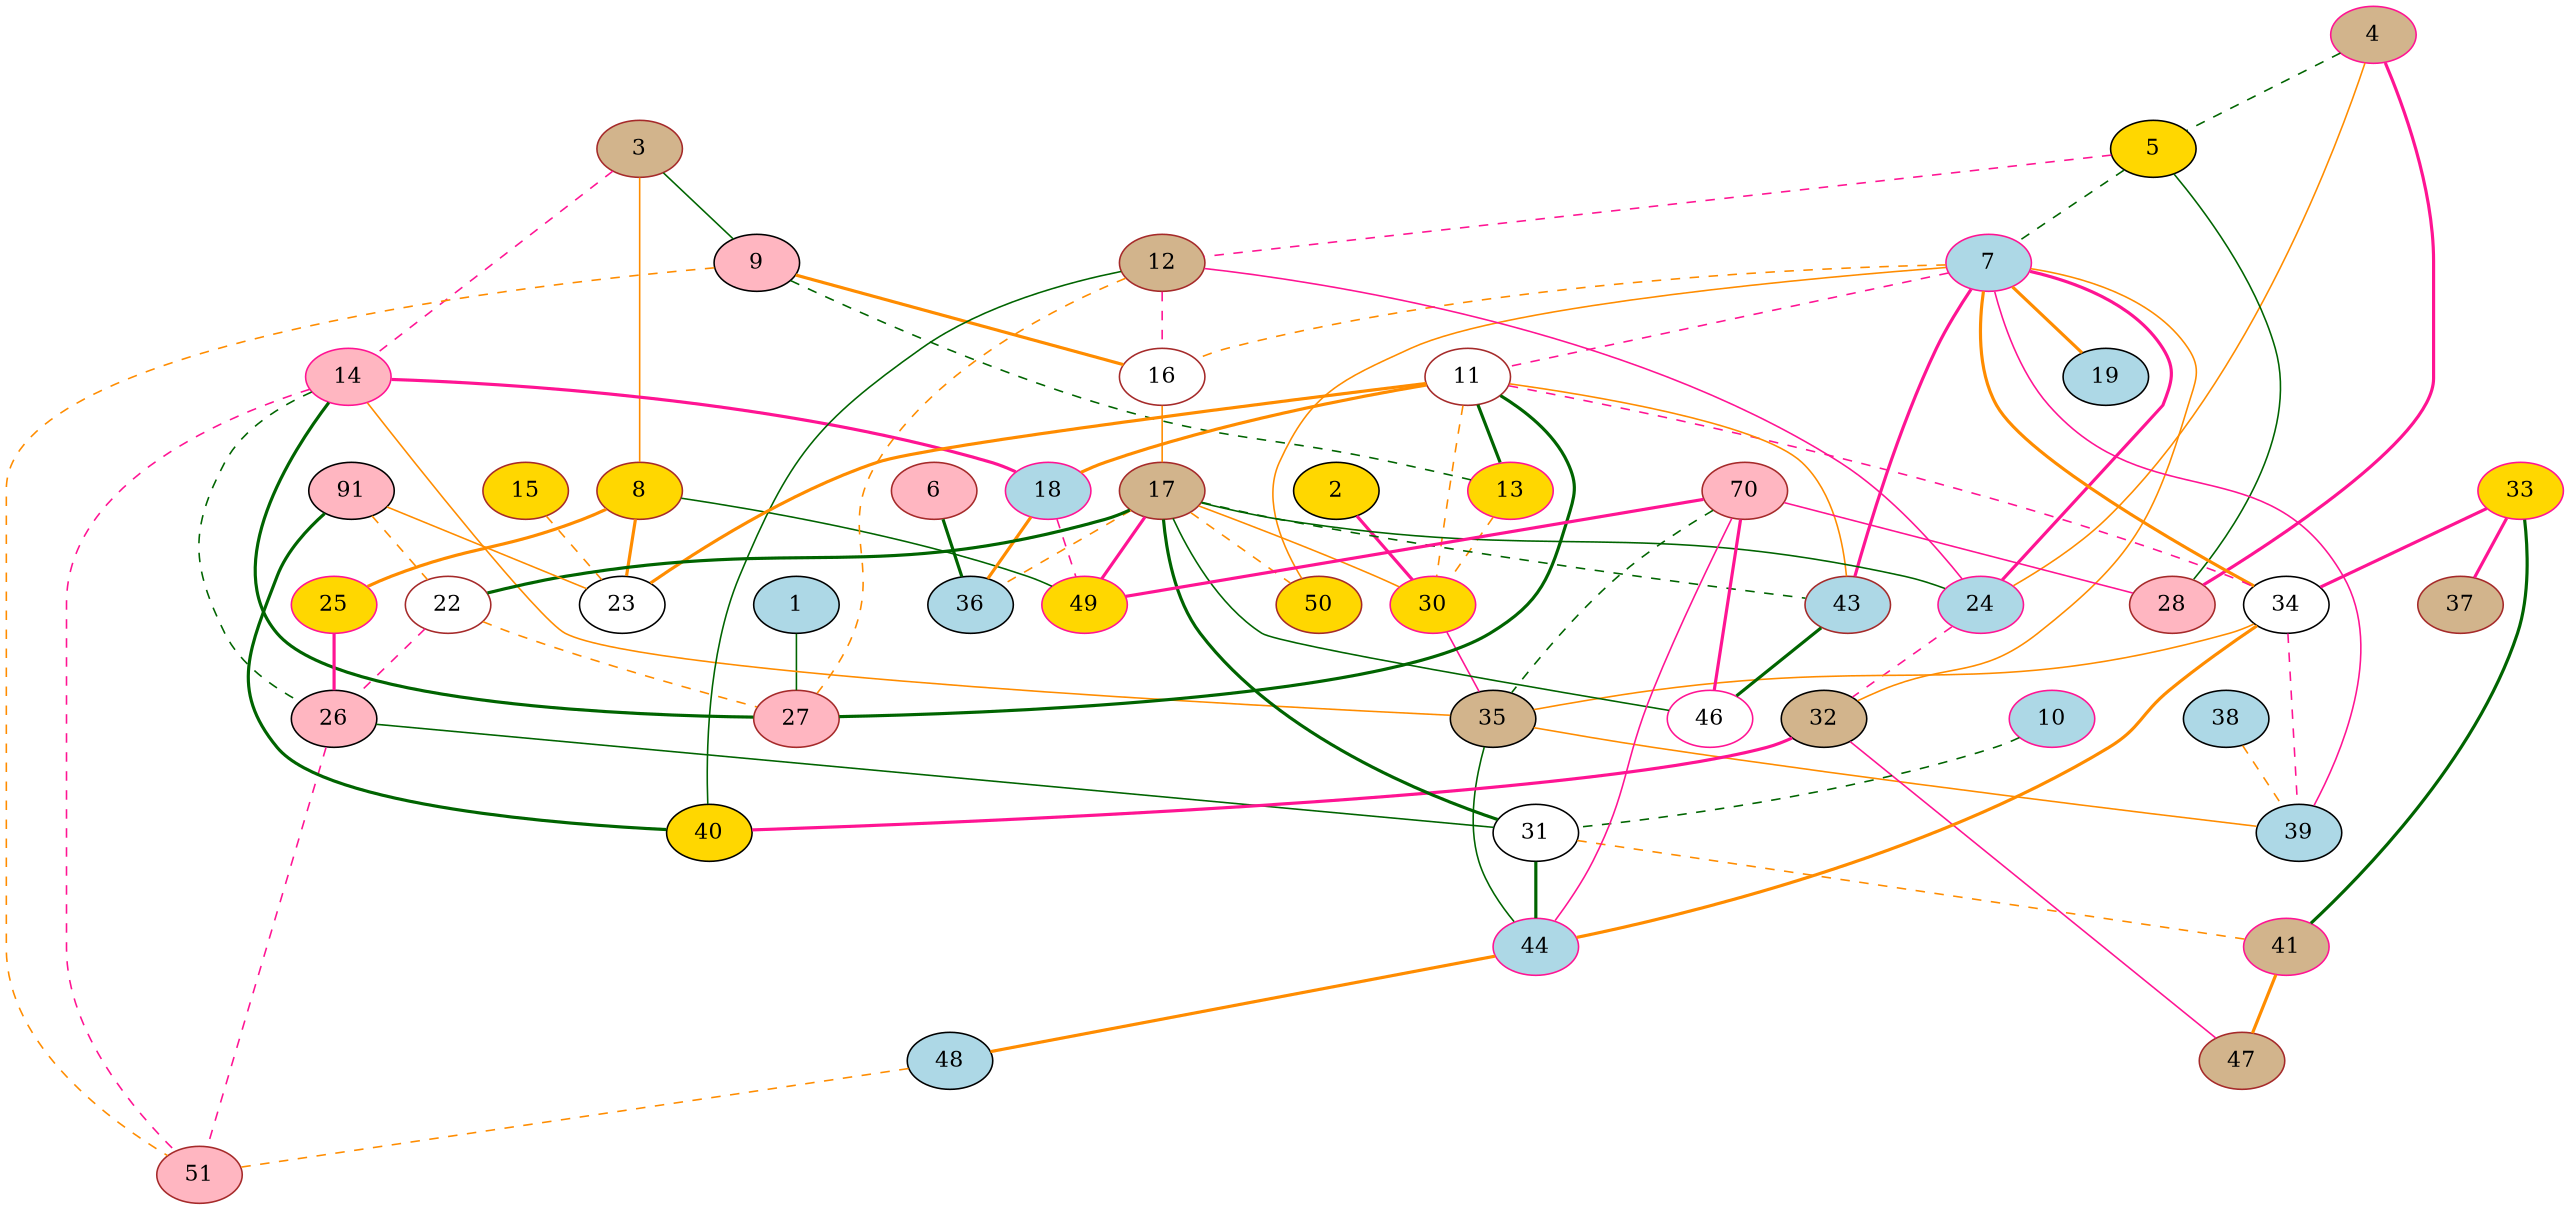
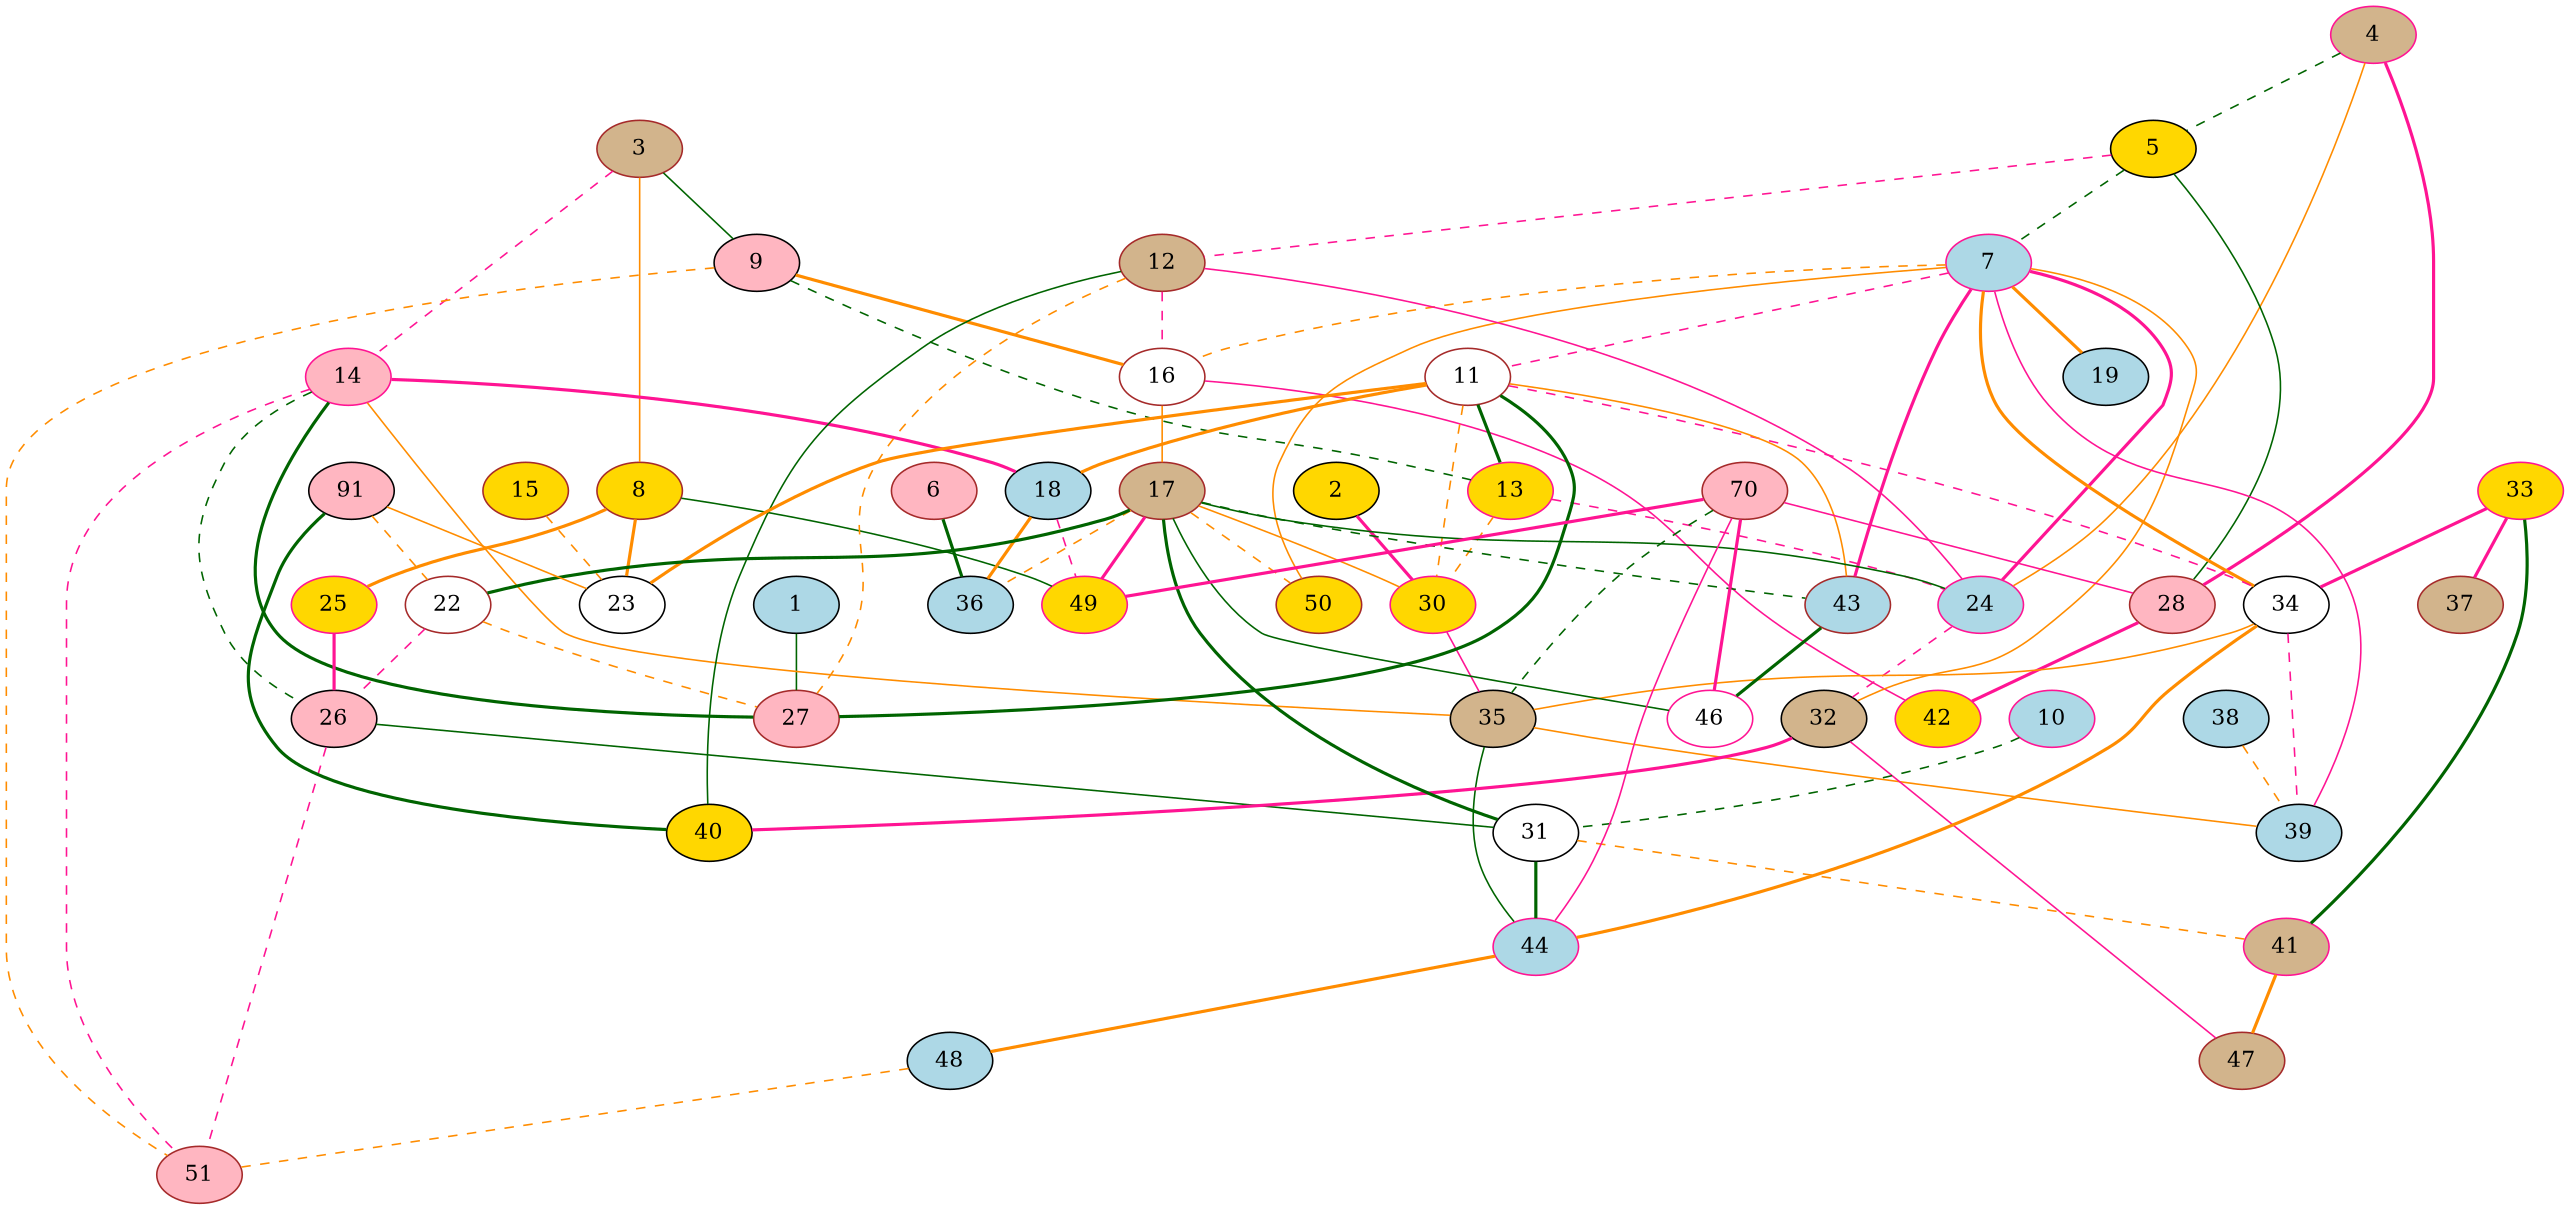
node "18": color deeppink -> black
edge "13" -- "24": added
node "42": added
